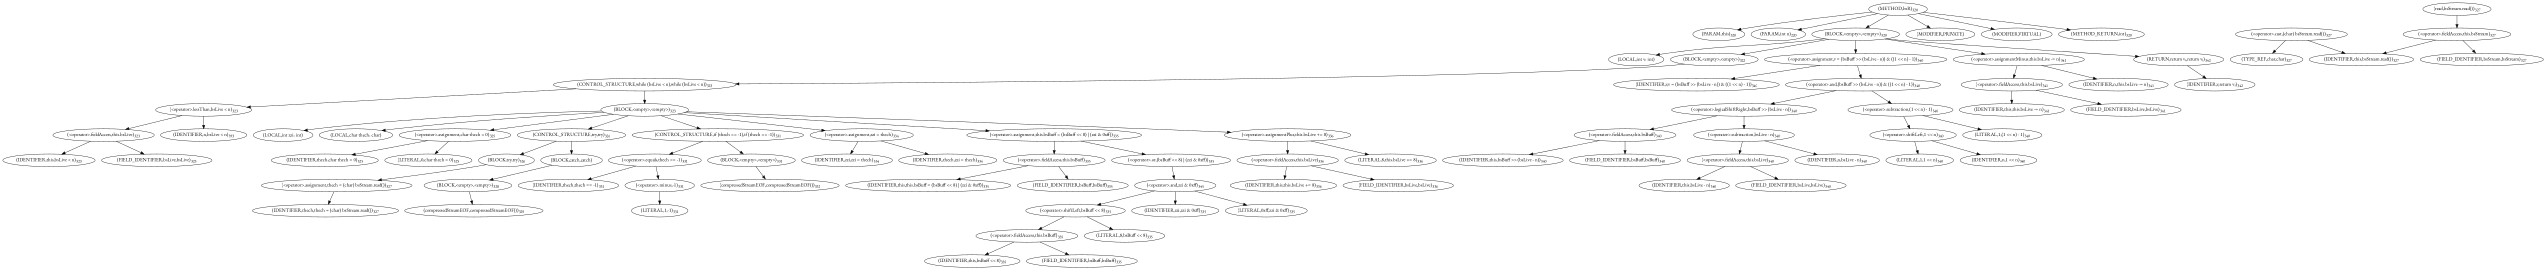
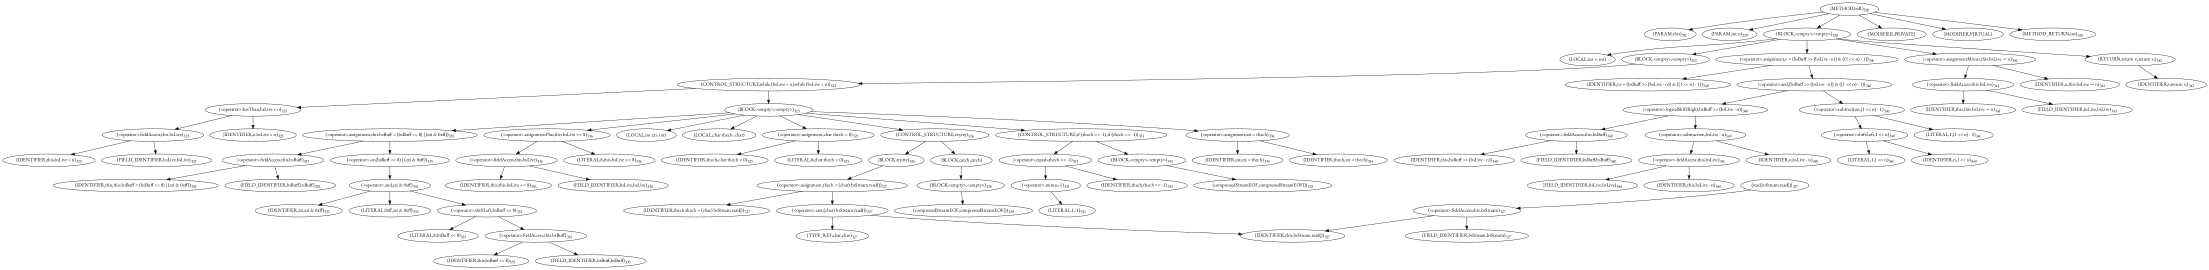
node "(IDENTIFIER,n,bsLive < n)": text "393" -> "323"
edge "(<operator>.assignment,thech = (char) bsStream.read())" -> "(<operator>.cast,(char) bsStream.read())": added
